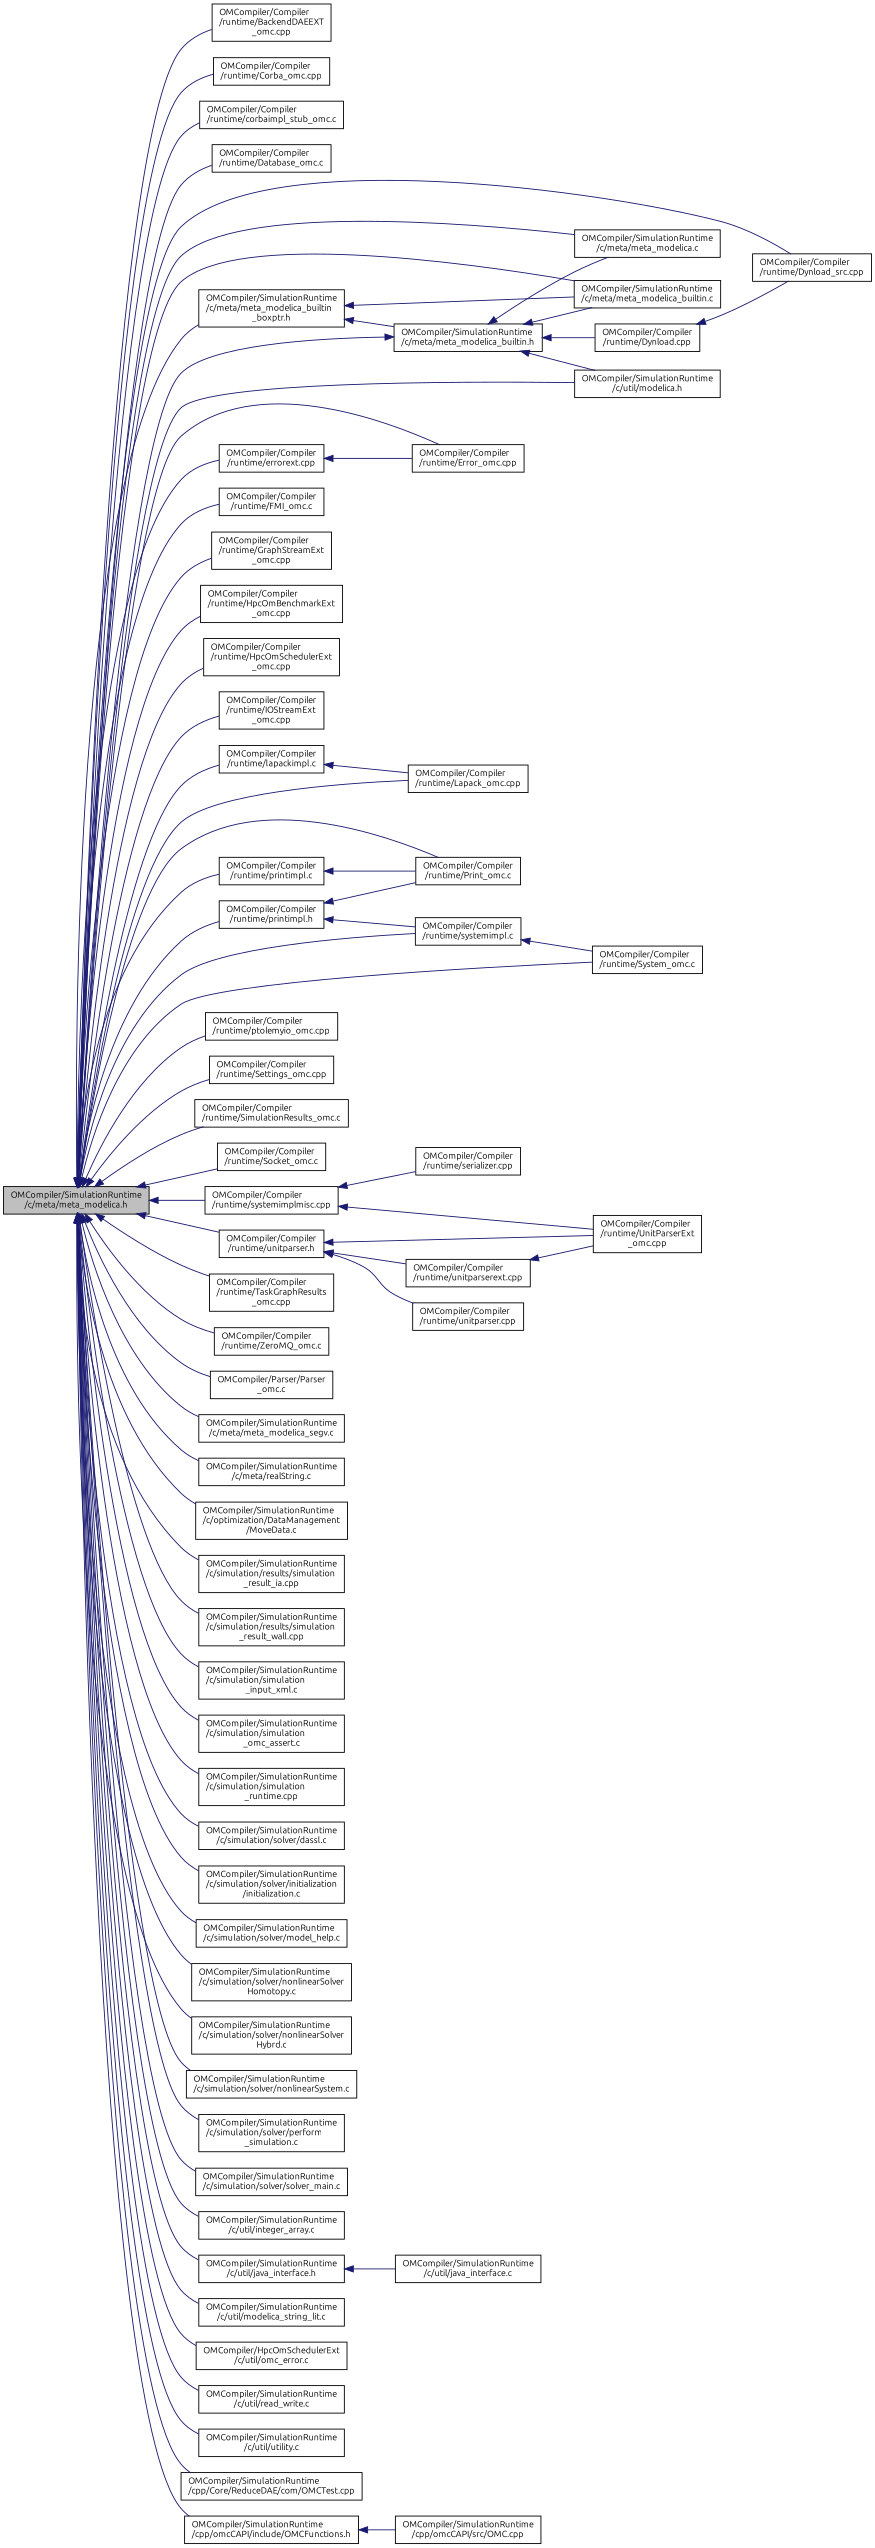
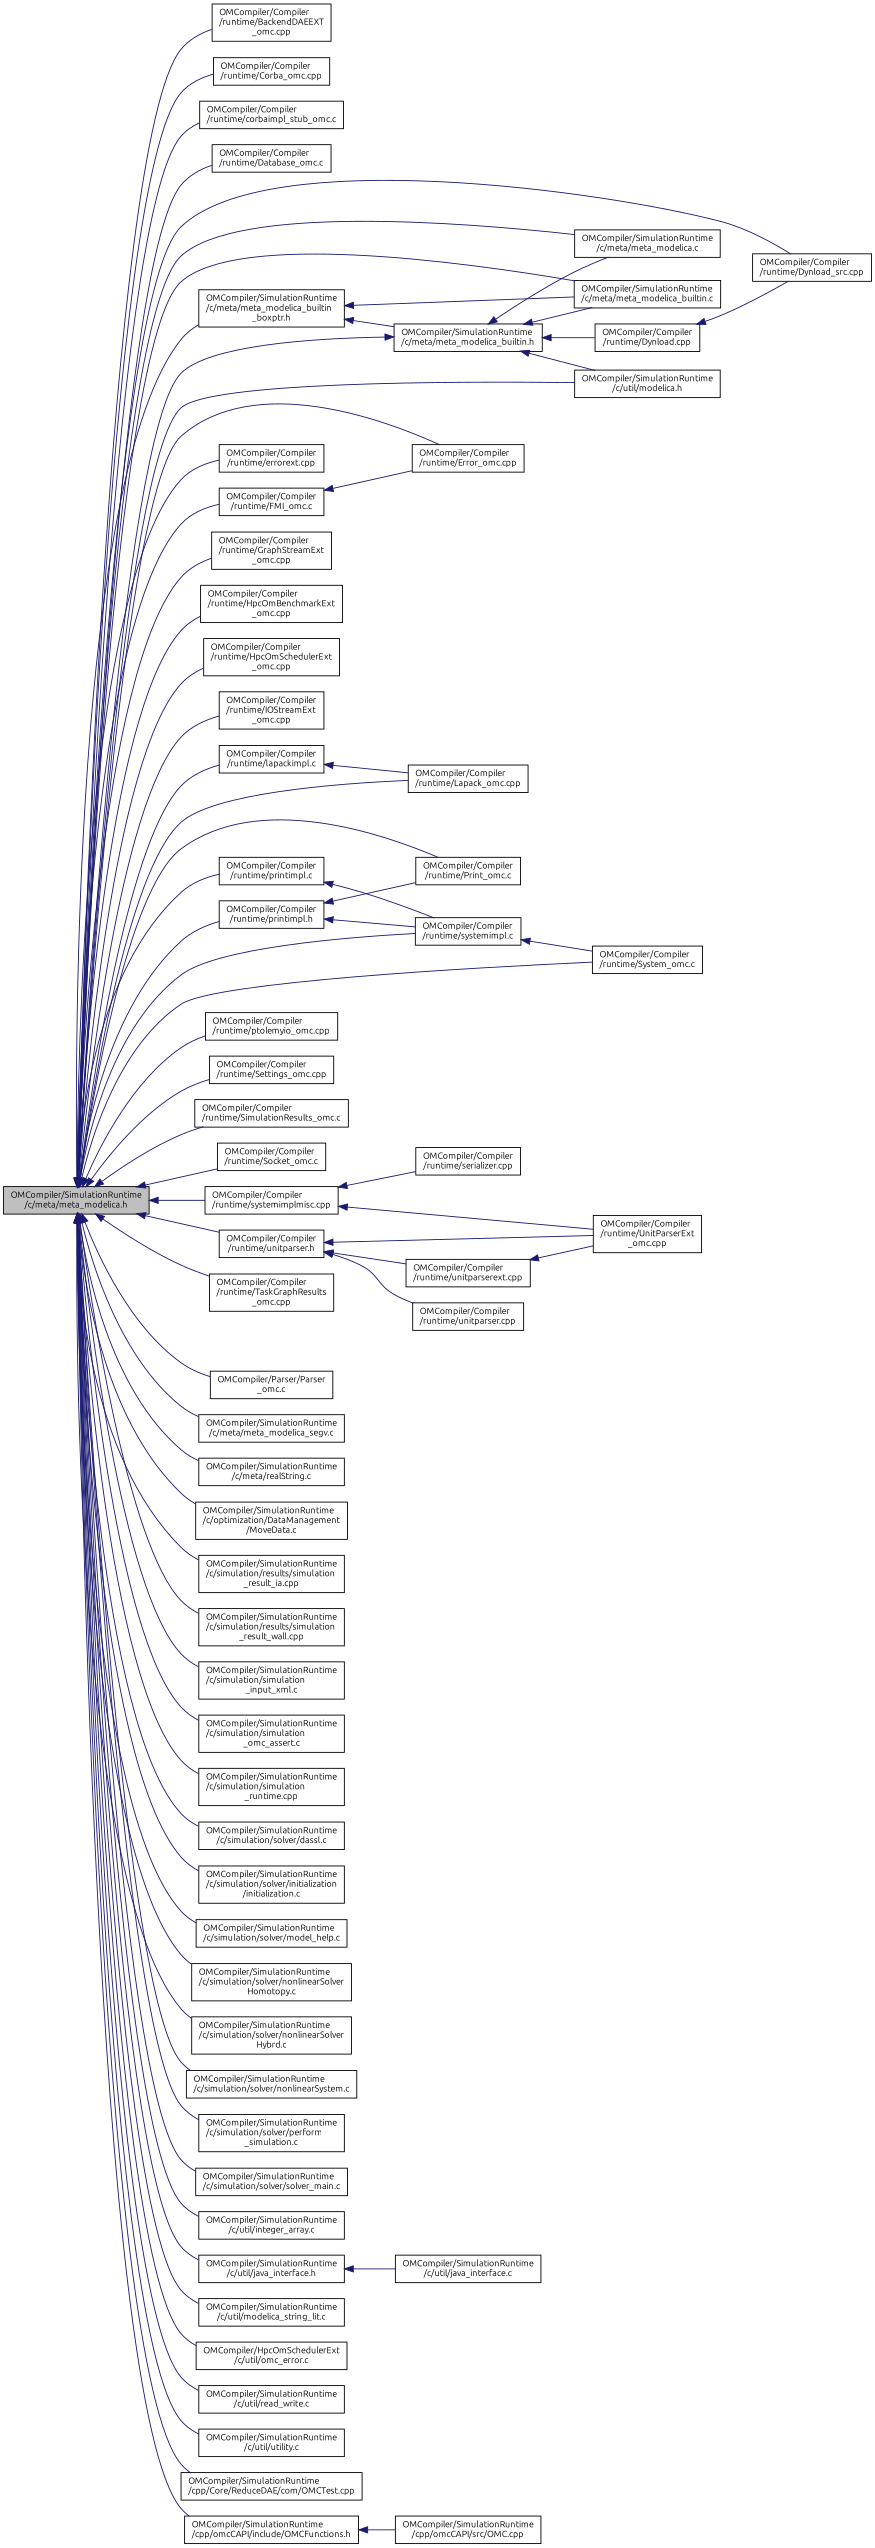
edge "OMCompiler/Compiler /runtime/Error_omc.cpp" -> "OMCompiler/Compiler /runtime/errorext.cpp": now "OMCompiler/Compiler /runtime/Error_omc.cpp" -> "OMCompiler/Compiler /runtime/FMI_omc.c"
edge "OMCompiler/Compiler /runtime/Print_omc.c" -> "OMCompiler/Compiler /runtime/printimpl.c": now "OMCompiler/Compiler /runtime/systemimpl.c" -> "OMCompiler/Compiler /runtime/printimpl.c"
node "OMCompiler/Compiler /runtime/ZeroMQ_omc.c": removed
